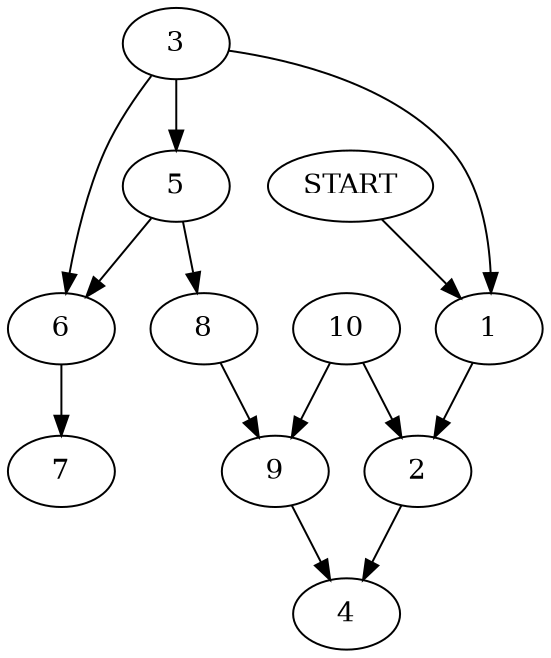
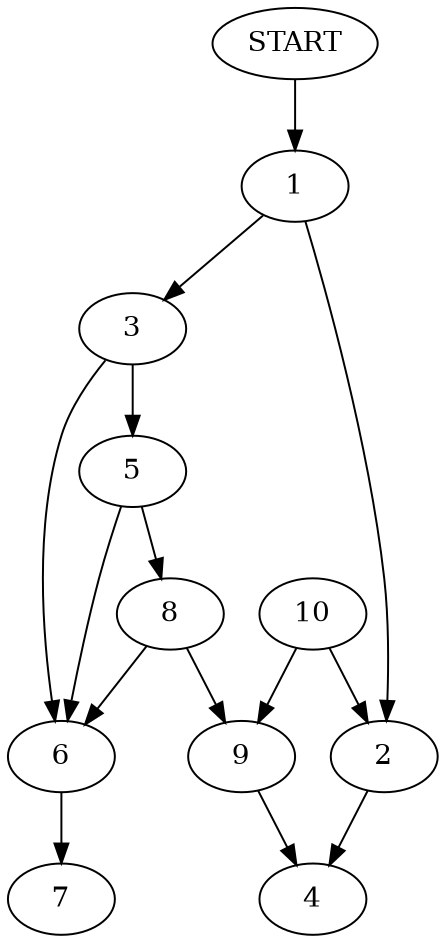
edge "3" -> "1": reversed
edge "8" -> "6": added
